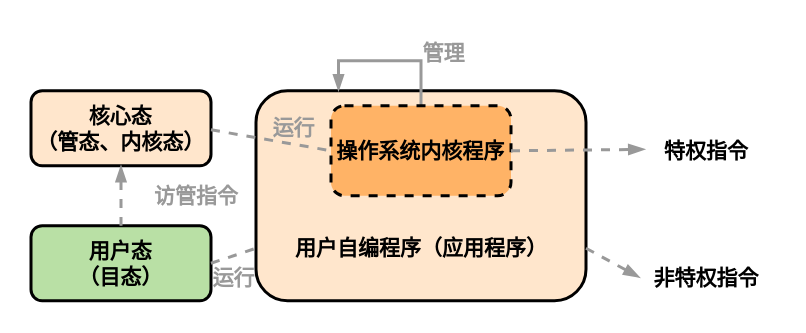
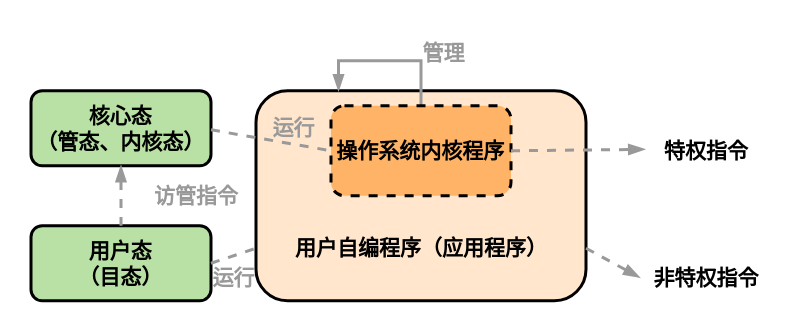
node "核心态 （管态、内核态）": fillcolor #ffe6cc -> #b9e0a5
